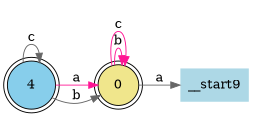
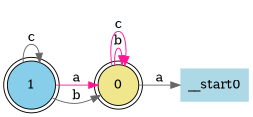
node "4": label "4" -> "1"
node "__start9": label "__start9" -> "__start0"
